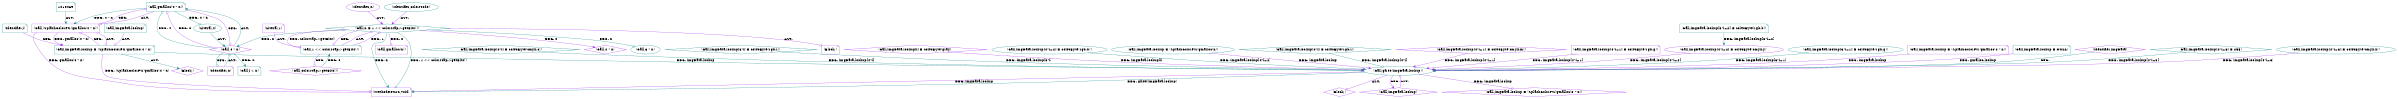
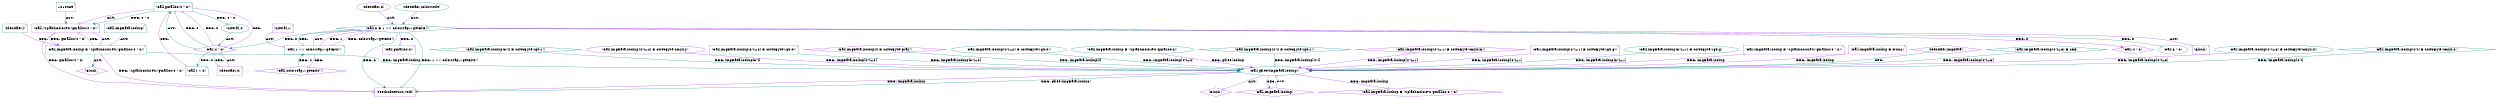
edge "(Call,(SplashColorPtr)gmalloc(4 * n))" -> "(Call,gmalloc(4 * n))": now "(Call,i < n)" -> "(Call,gmalloc(4 * n))"
edge "(Call,n = 1 << colorMap->getBits())" -> "(Call,1 << colorMap->getBits())": color purple -> teal
edge "(Call,imgData.lookup[3*i+2] = colToByte(rgb.b))" -> "(Call,imgData.lookup[4*i+2] = colToByte(cmyk.y))": now "(Call,imgData.lookup[3*i+2] = colToByte(rgb.b))" -> "(Call,gfree(imgData.lookup))"
node "(Call,imgData.lookup = NULL)": color teal -> purple
edge "(Call,imgData.lookup = (SplashColorPtr)gmalloc(n))" -> "(Call,gfree(imgData.lookup))": label "DDG: imgData.lookup" -> "DDG: gfree.lookup"
edge "(Call,imgData.lookup = NULL)" -> "(Call,gfree(imgData.lookup))": label "DDG: gmalloc.lookup" -> "DDG: imgData.lookup"
edge "(Call,imgData.lookup[i] = colToByte(gray))" -> "(Call,gfree(imgData.lookup))": color purple -> teal
